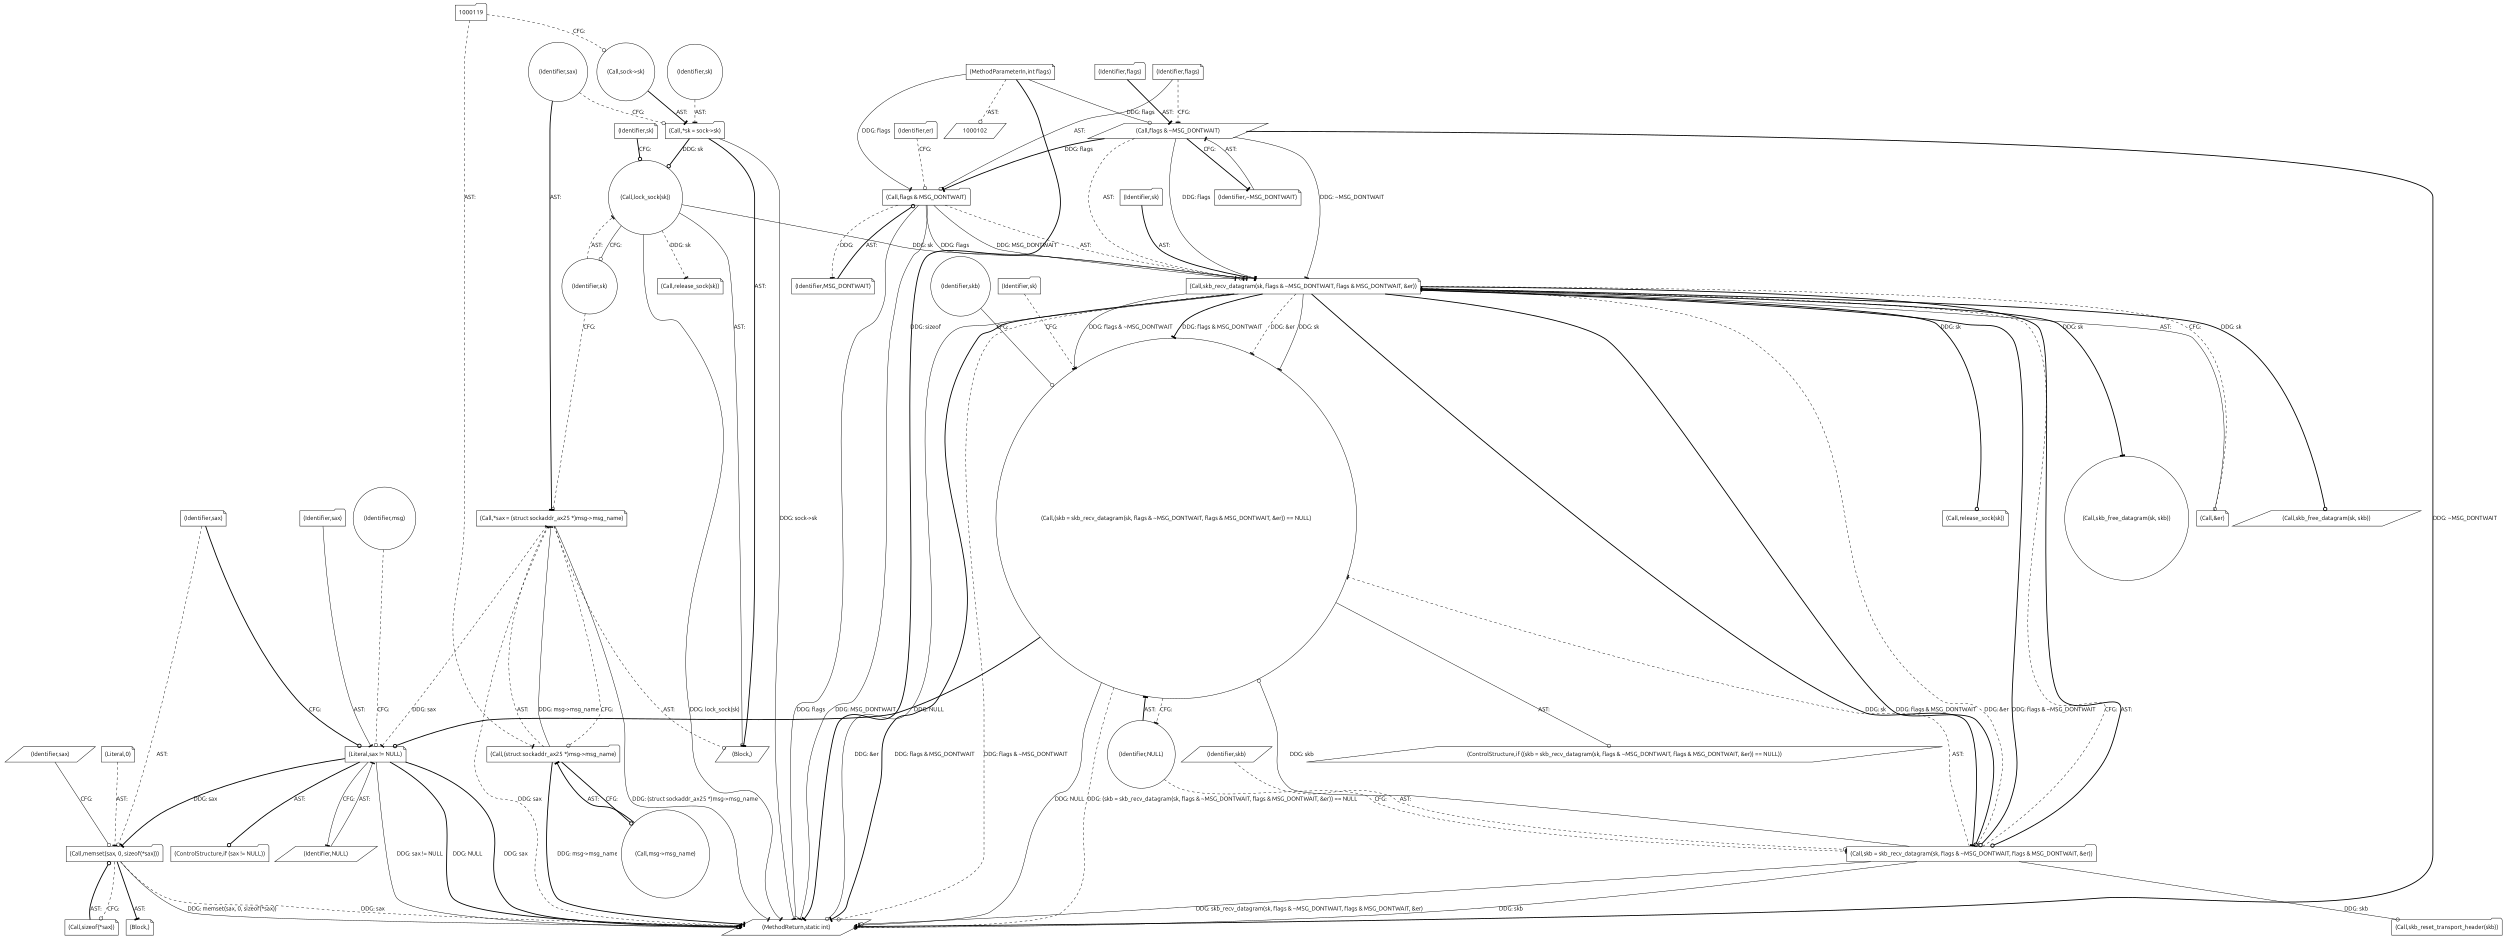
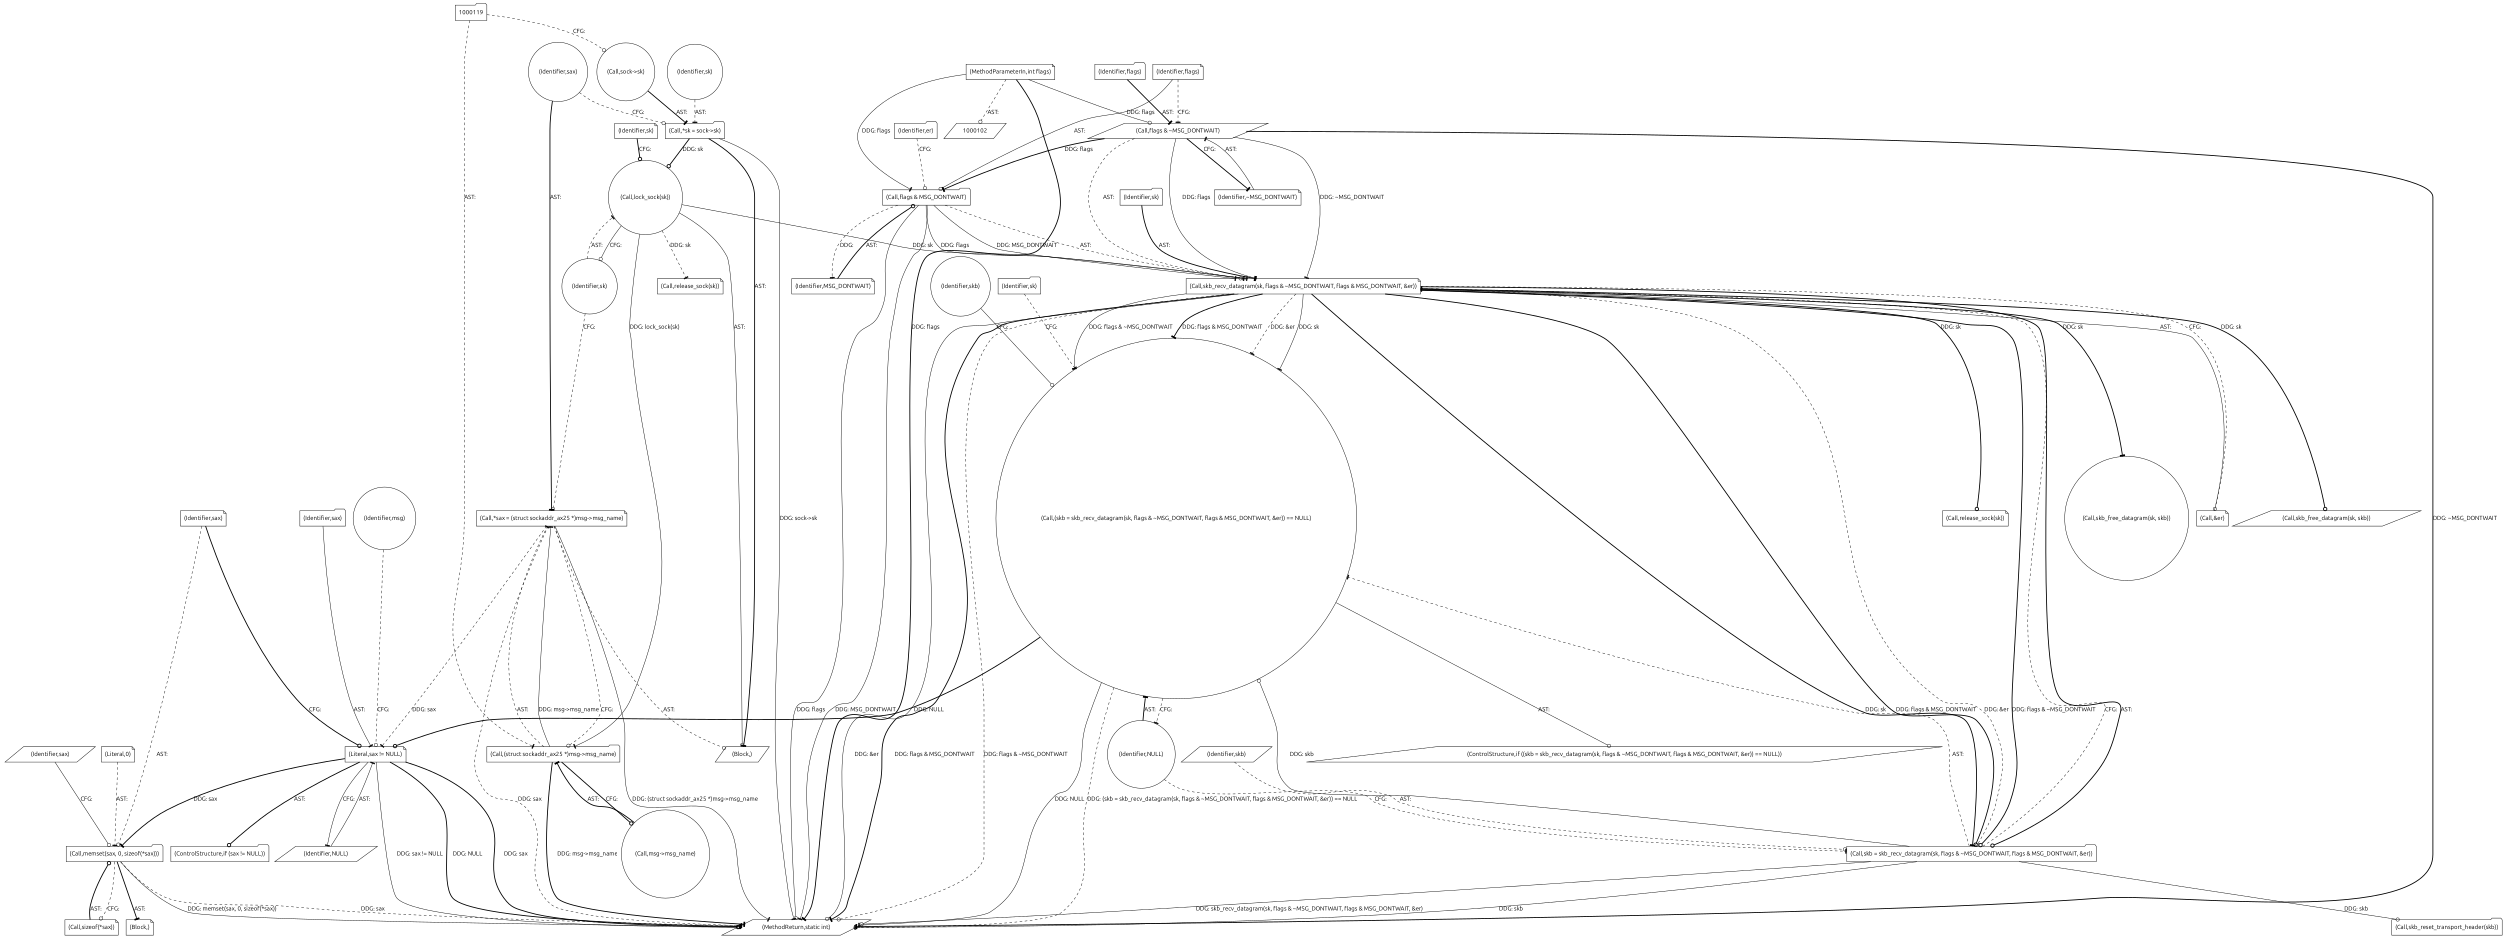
edge "(MethodParameterIn,int flags)" -> "(MethodReturn,static int)": label "DDG: sizeof" -> "DDG: flags"
edge "(Call,lock_sock(sk))" -> "(MethodReturn,static int)": now "(Call,lock_sock(sk))" -> "(Call,(struct sockaddr_ax25 *)msg->msg_name)"
